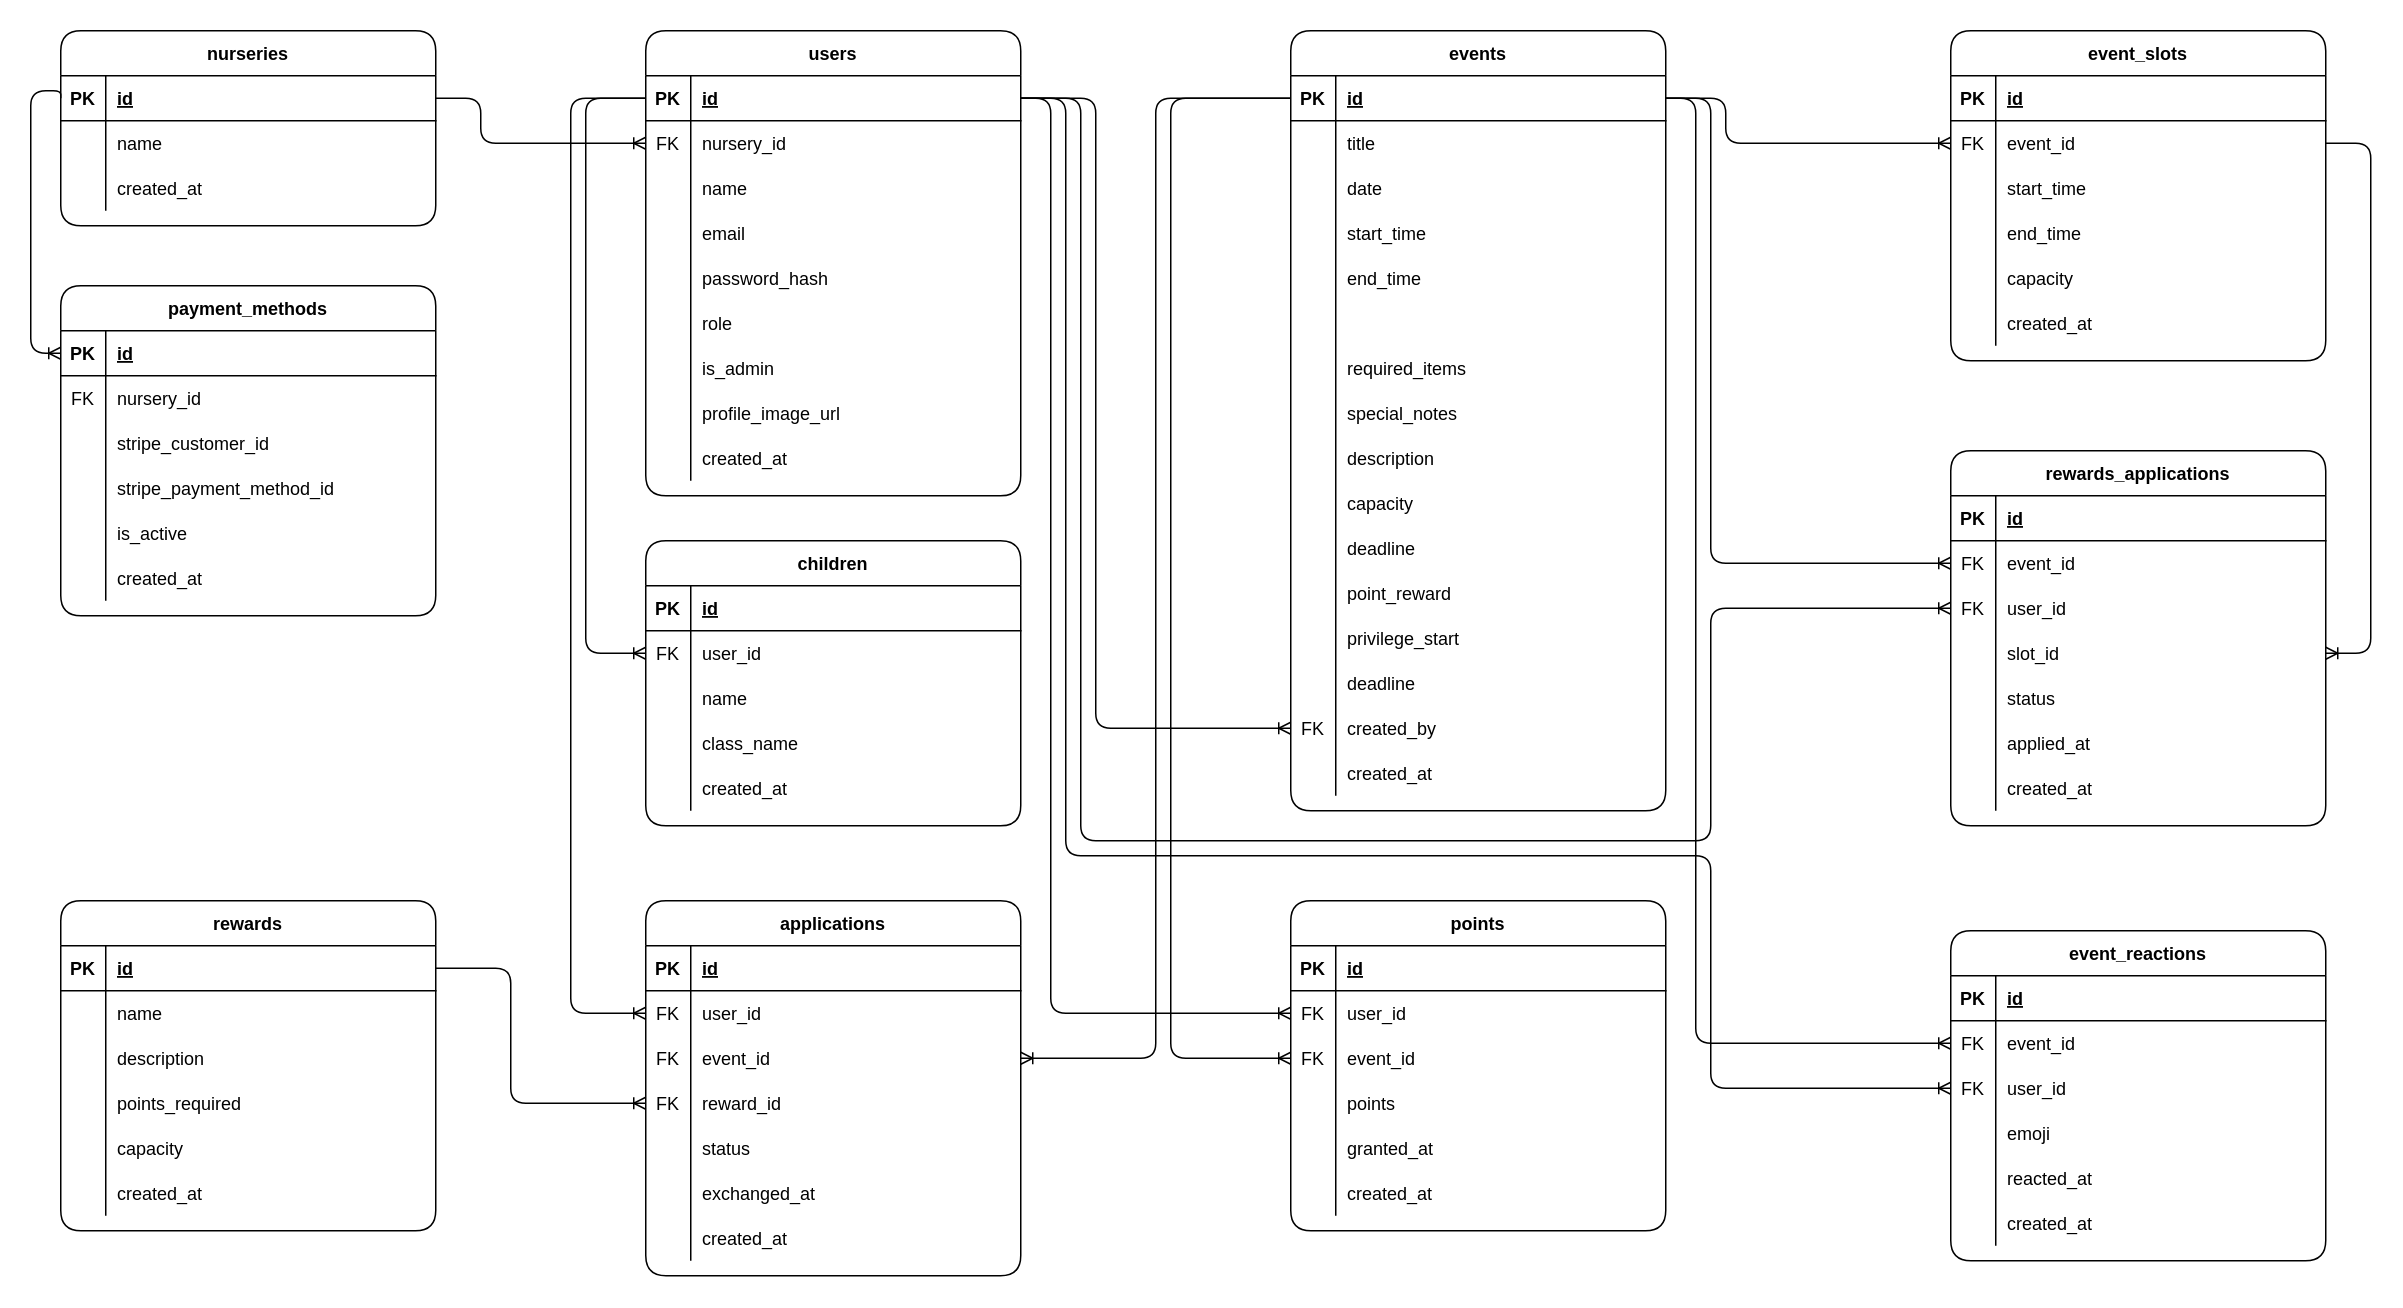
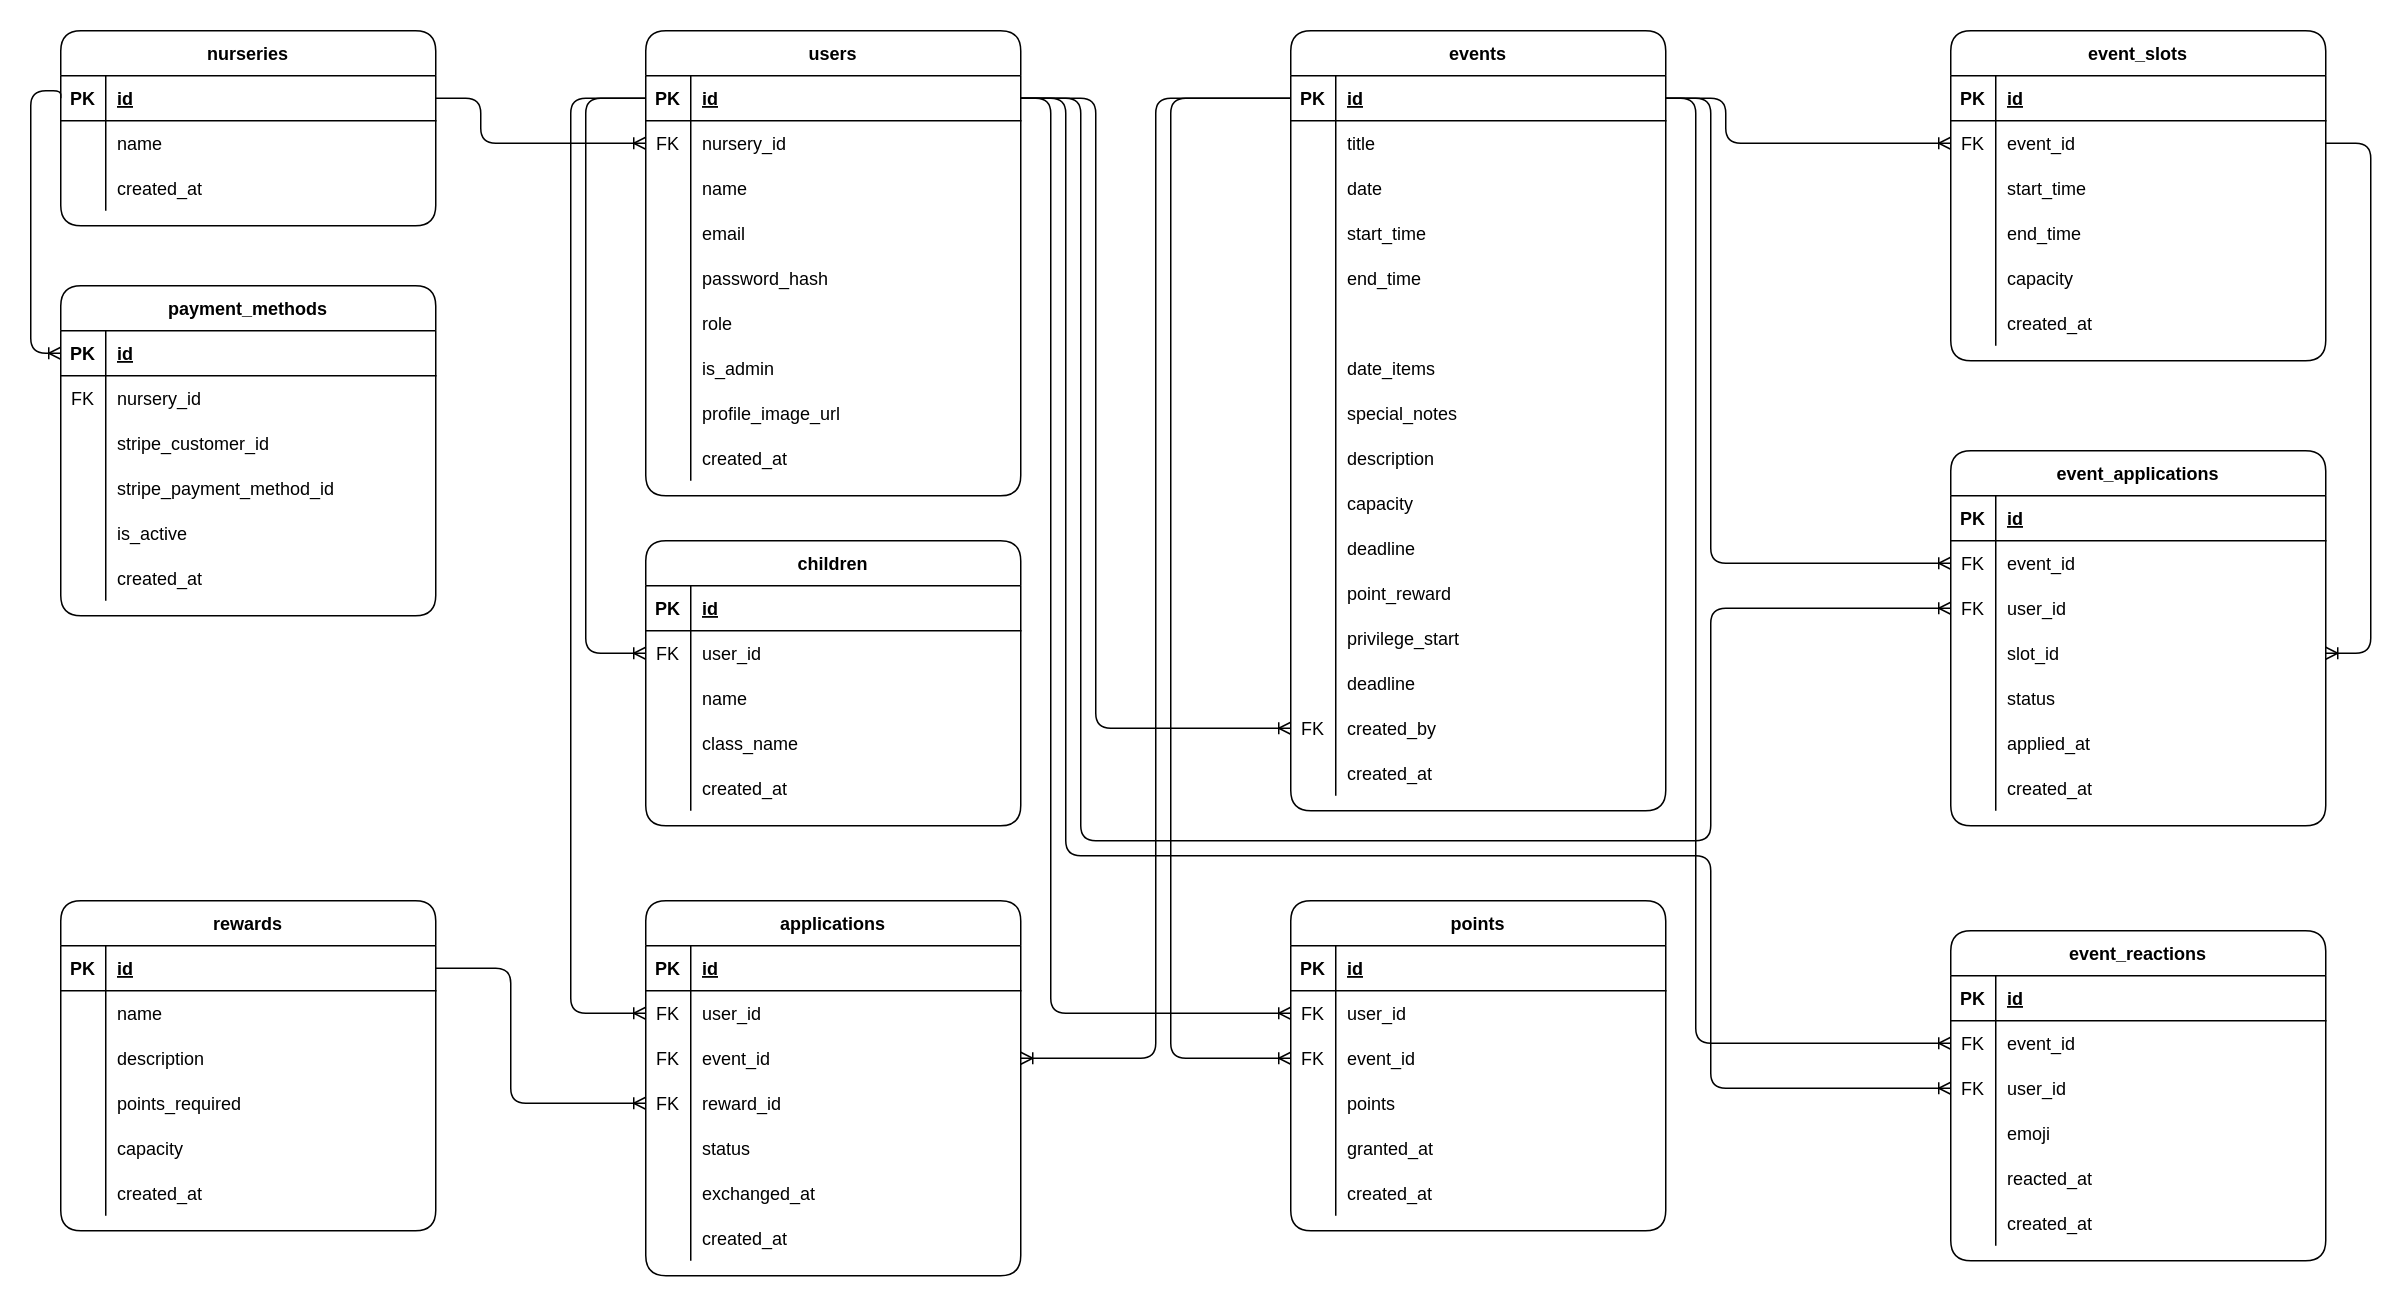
node "required_items": label "required_items" -> "date_items"
node "rewards_applications": label "rewards_applications" -> "event_applications"
